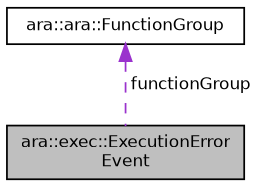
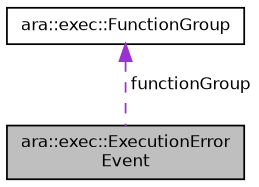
node "ara::ara::FunctionGroup": label "ara::ara::FunctionGroup" -> "ara::exec::FunctionGroup"
